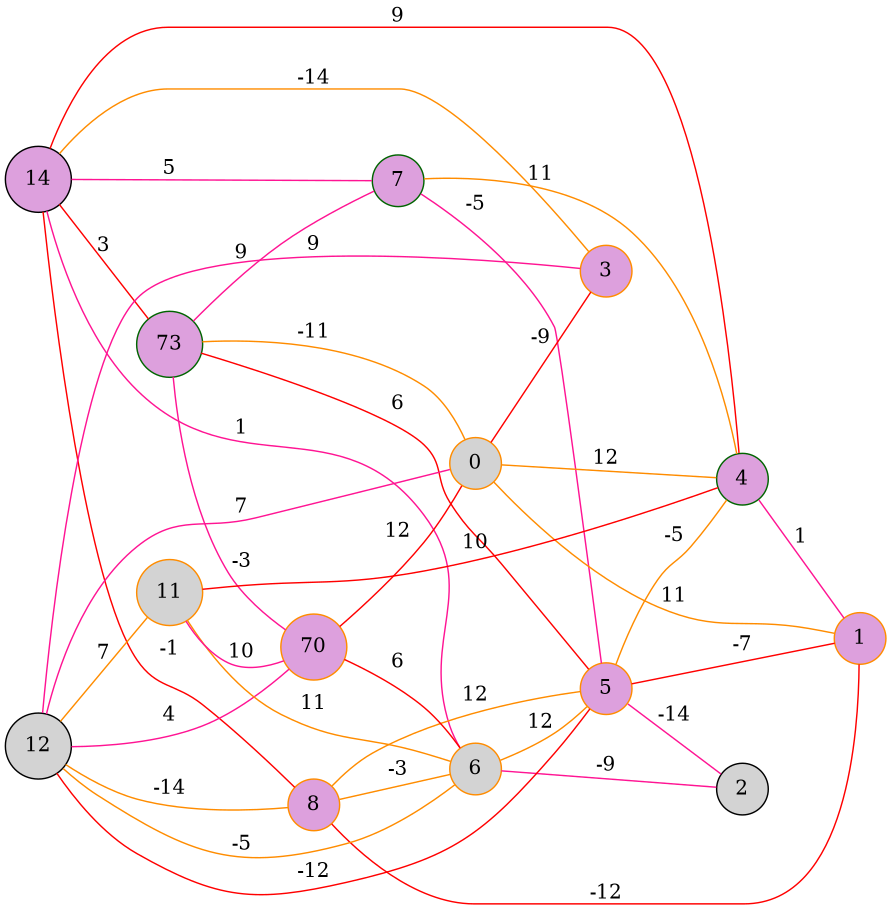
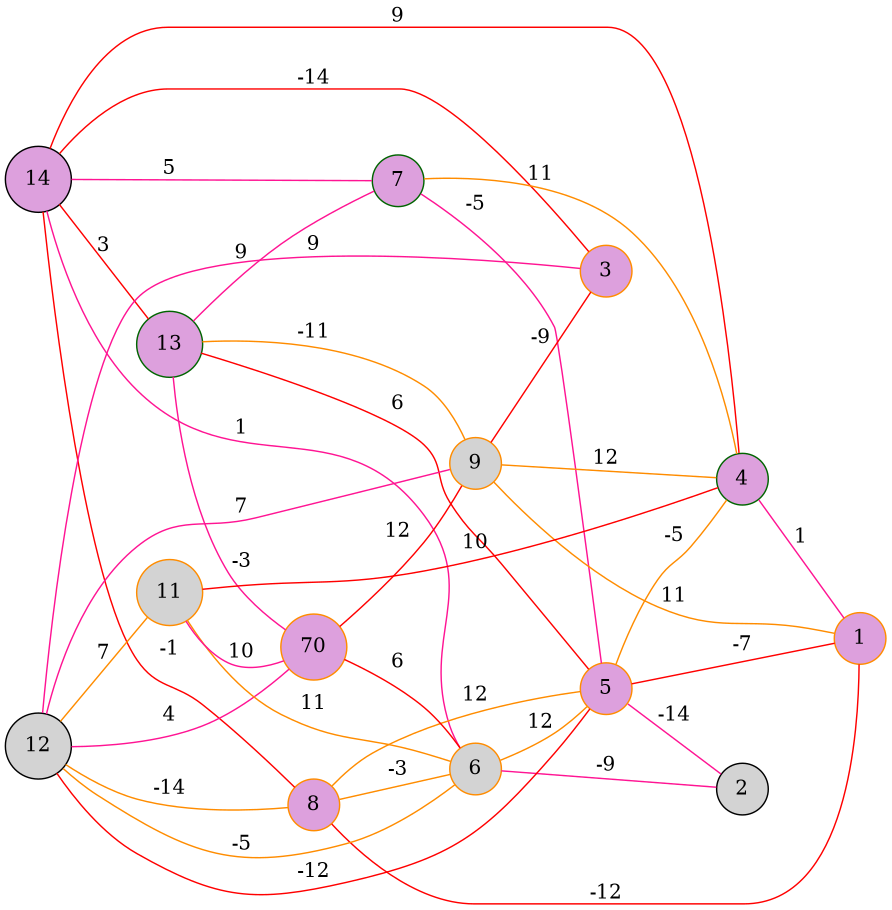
edge "14" -- "3": color darkorange -> red
node "73": label "73" -> "13"
node "0": label "0" -> "9"
